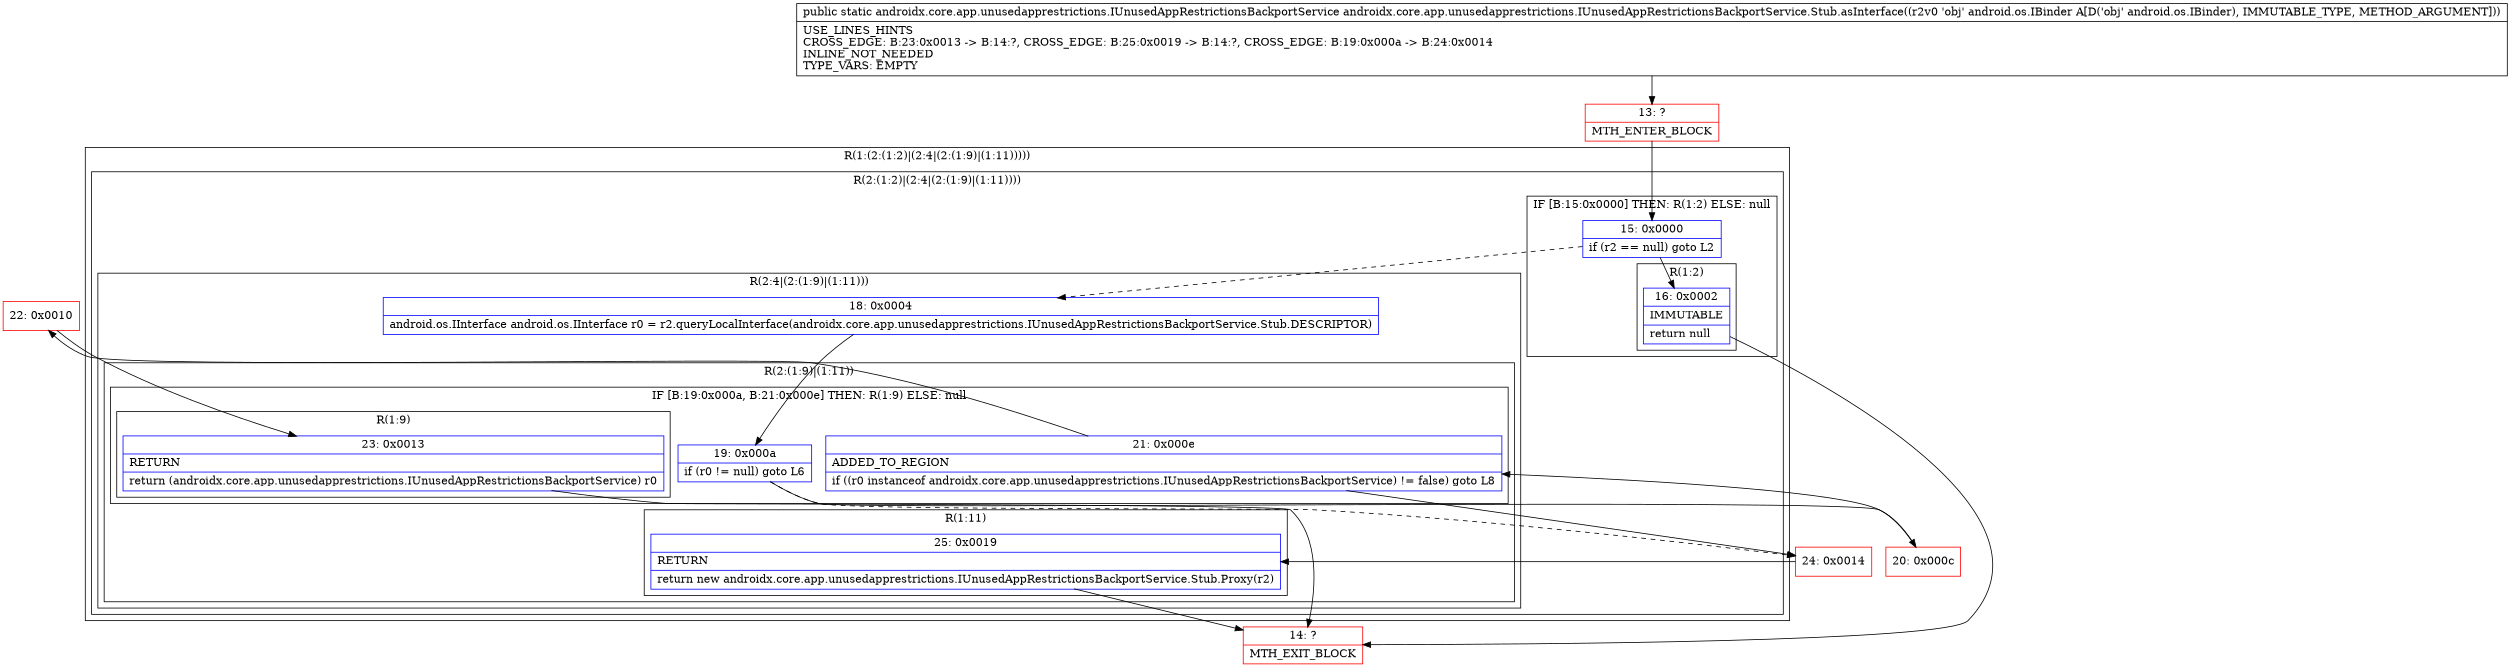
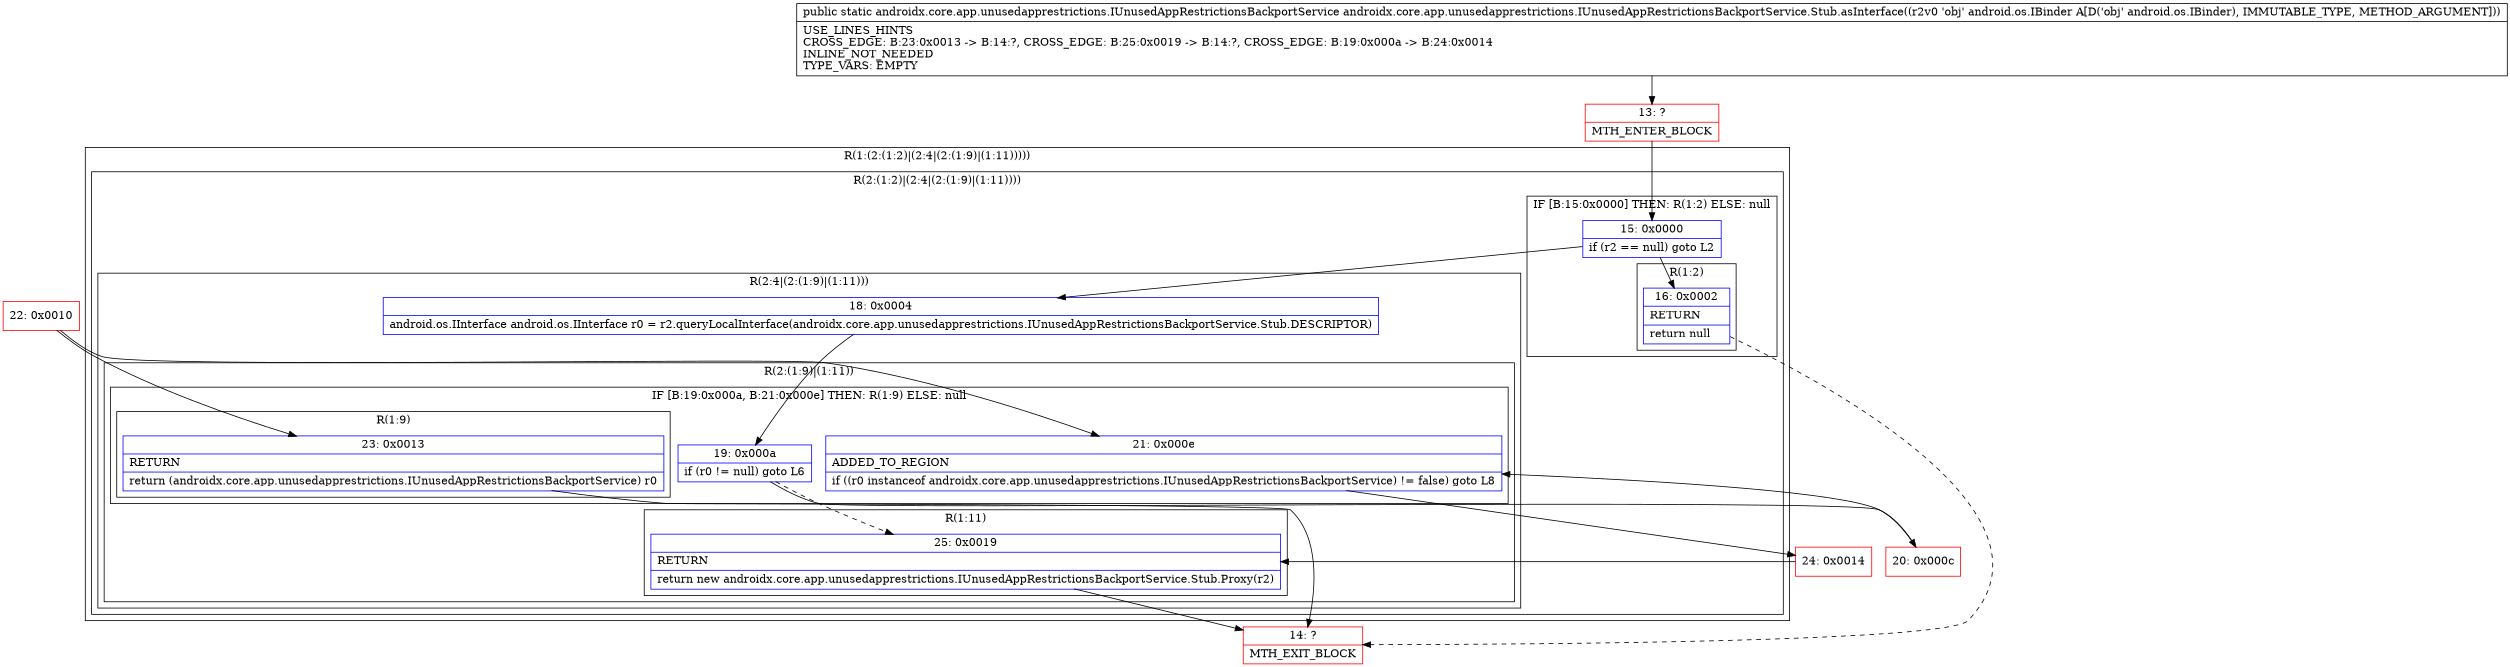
edge "15: 0x0000" -> "18: 0x0004": style dashed -> solid
node "16: 0x0002": text "IMMUTABLE" -> "RETURN"
edge "21: 0x000e" -> "22: 0x0010": reversed
edge "19: 0x000a" -> "24: 0x0014": now "19: 0x000a" -> "25: 0x0019"
edge "16: 0x0002" -> "14: ?": style solid -> dashed
